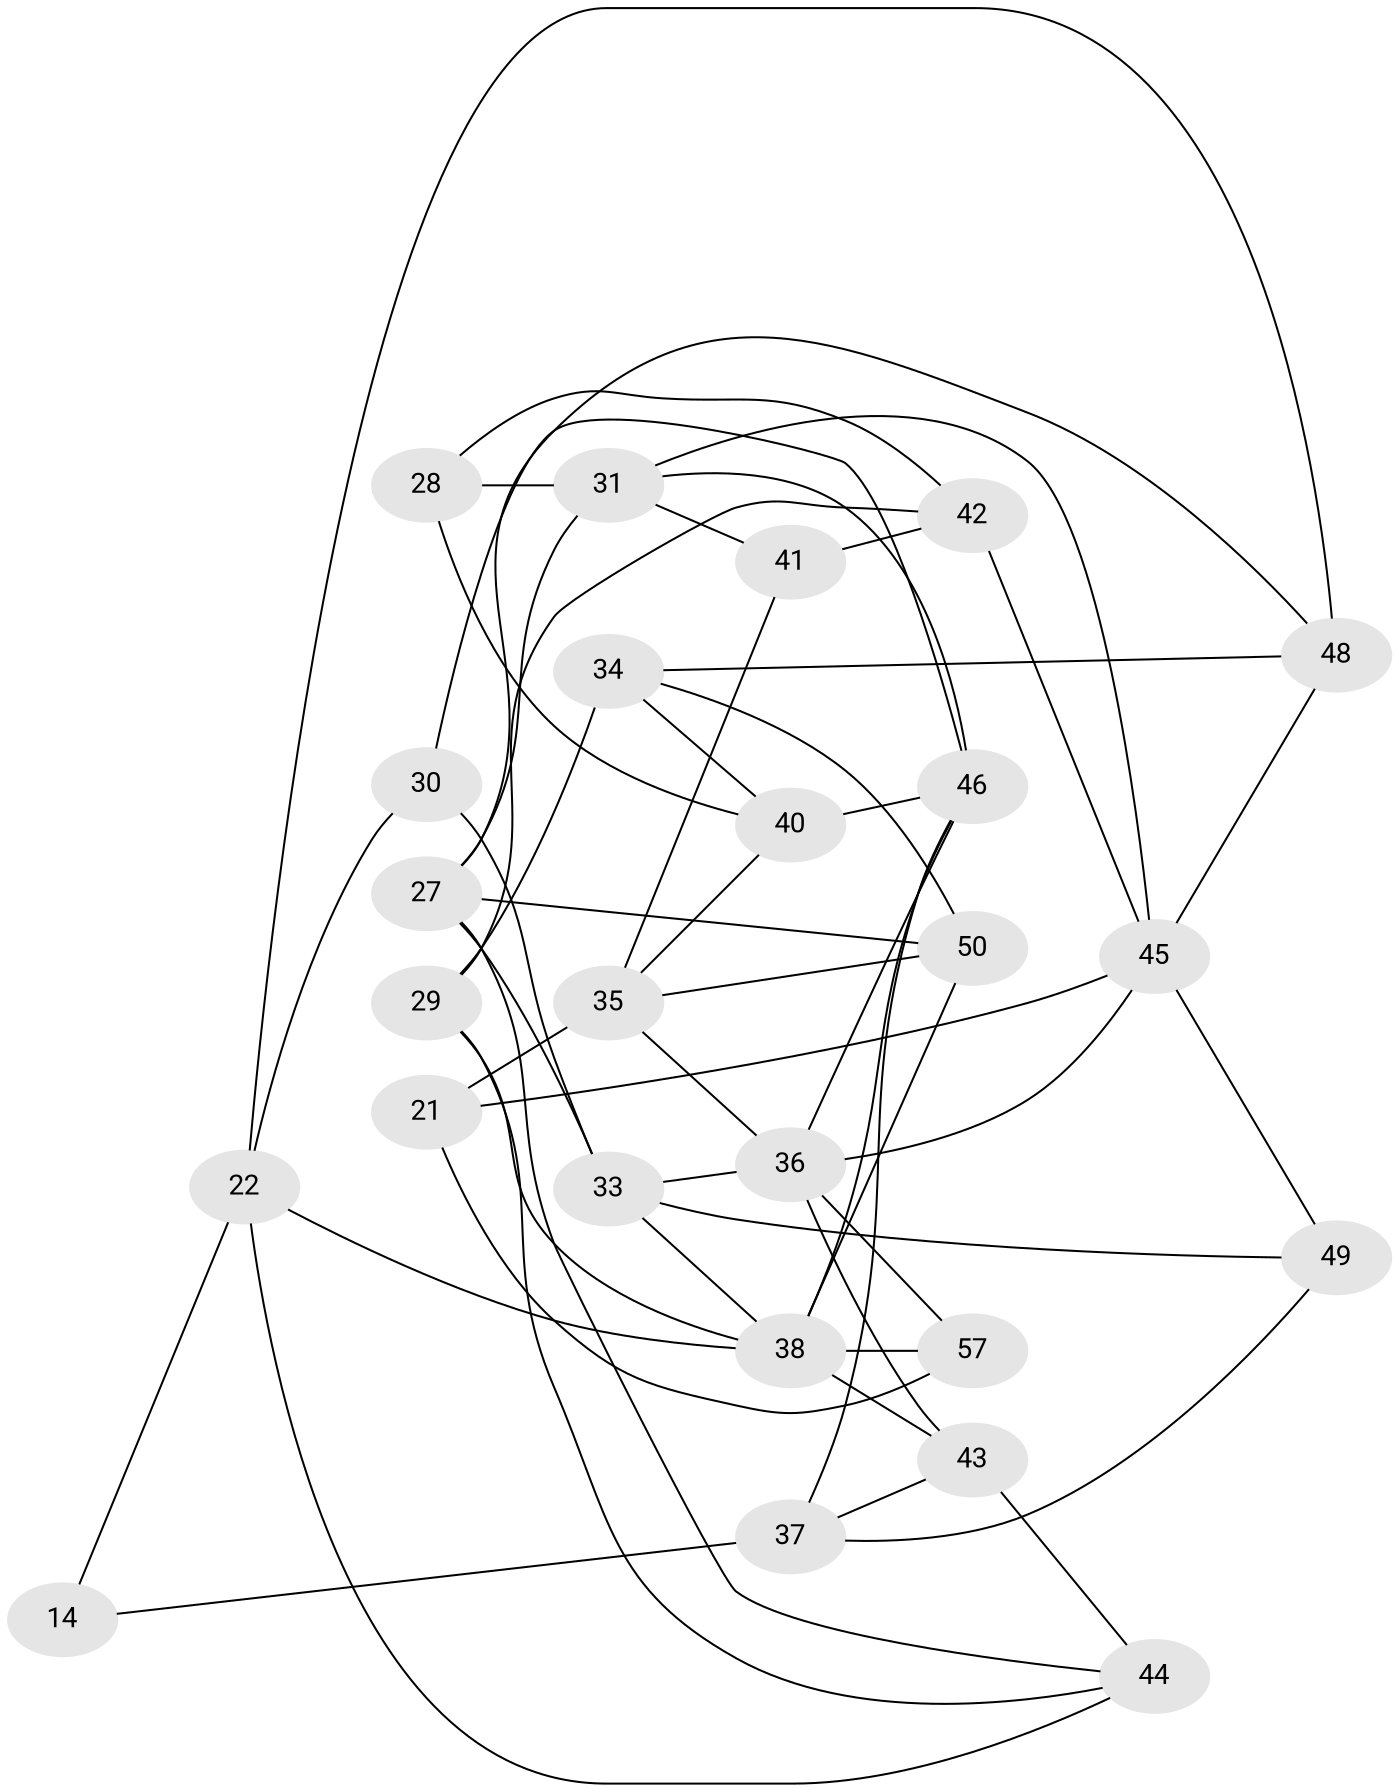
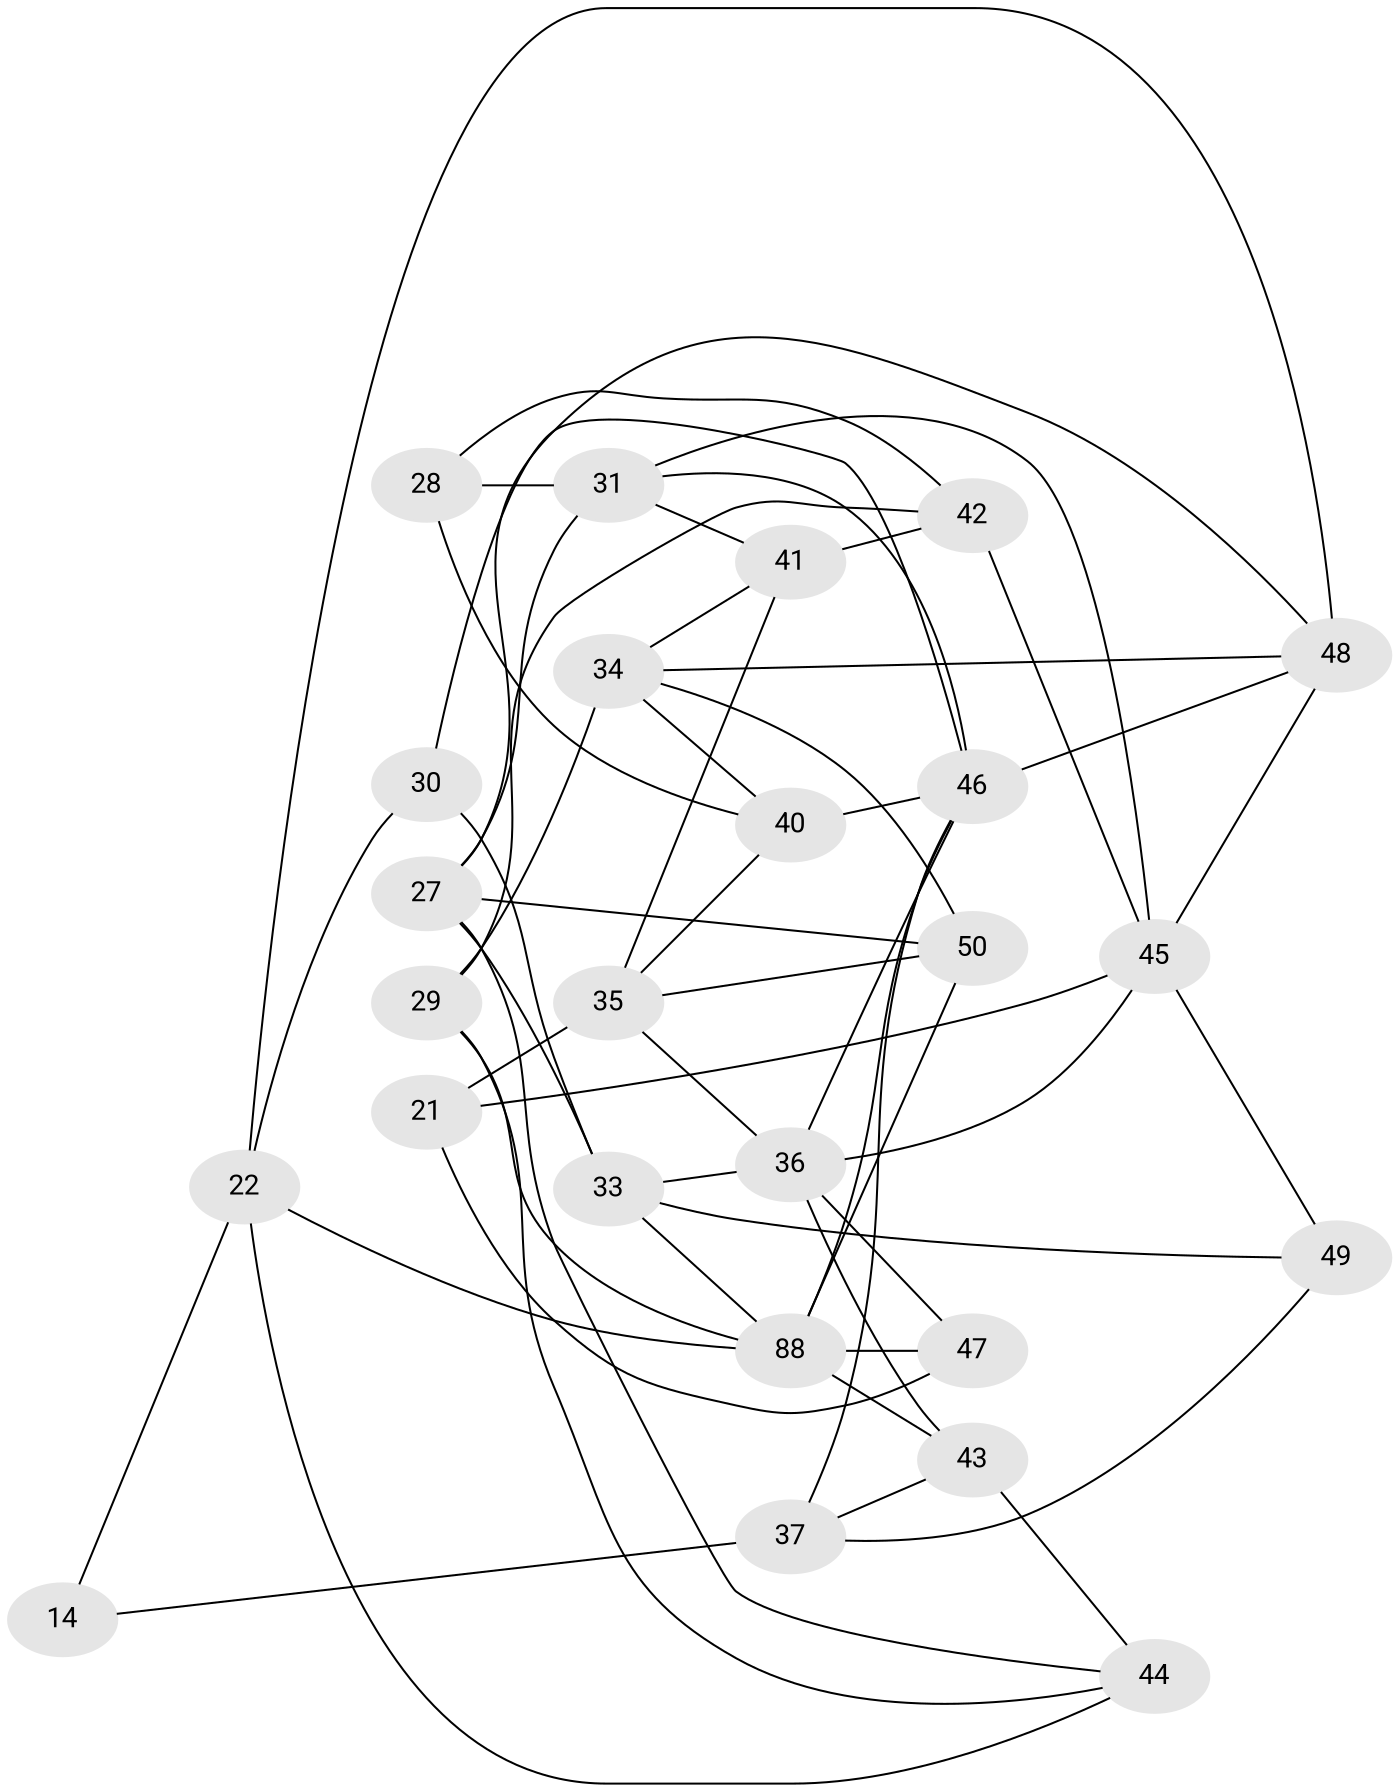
edge "41" -- "34": added
edge "48" -- "46": added
node "38": label "38" -> "88"
node "57": label "57" -> "47"
